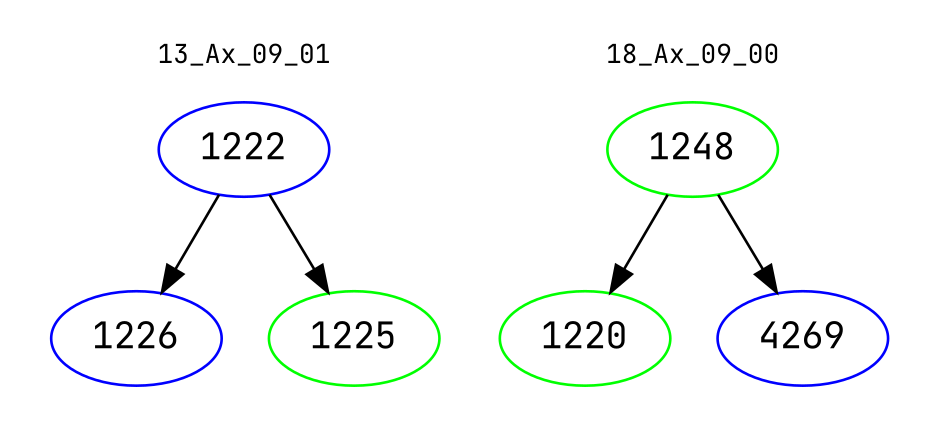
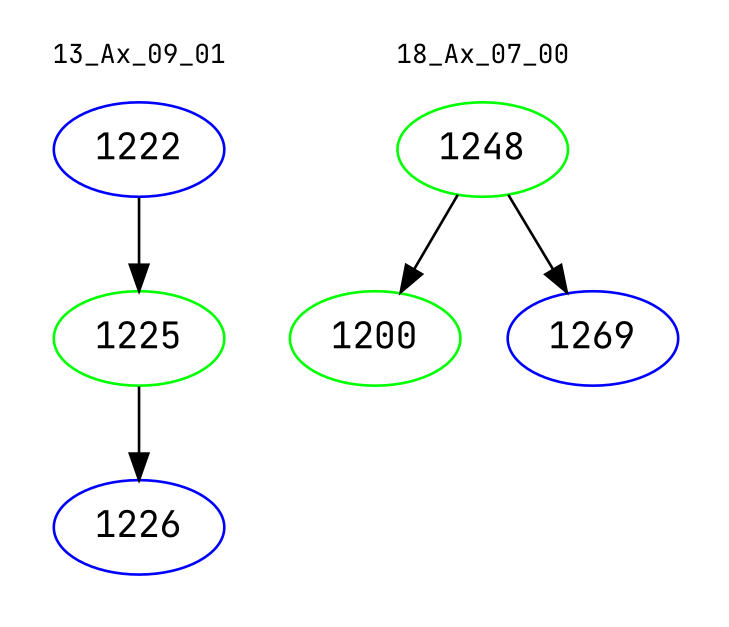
cluster "18_Ax_09_00": label "18_Ax_09_00" -> "18_Ax_07_00"
edge "1222" -> "1226": now "1225" -> "1226"
node "1220": label "1220" -> "1200"
node "4269": label "4269" -> "1269"
